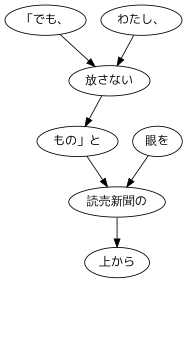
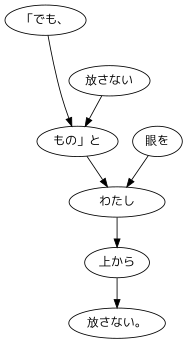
node "わたし、": removed
edge "「でも、" -> "放さない": now "「でも、" -> "もの」と"
node "読売新聞の": label "読売新聞の" -> "わたし"
node "放さない。": added
